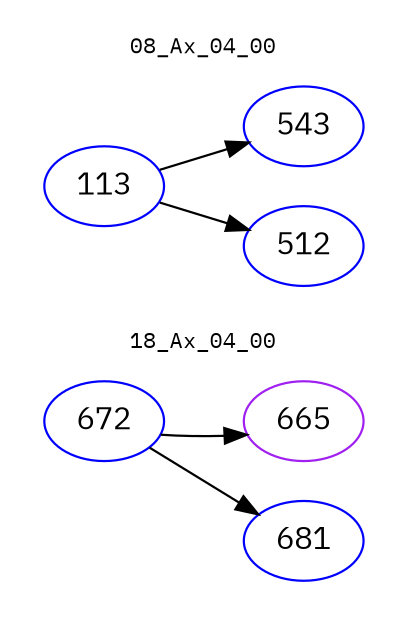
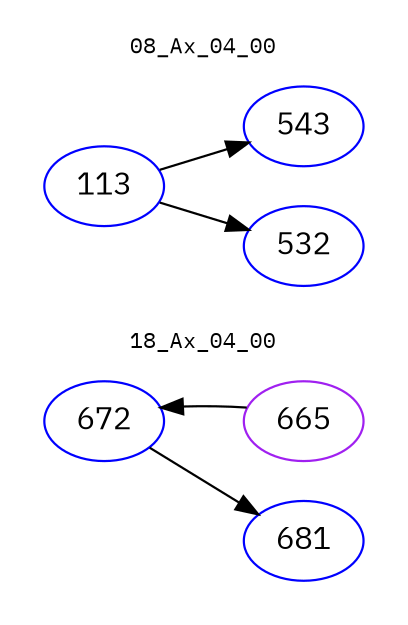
node "512": label "512" -> "532"
edge "672" -> "665": reversed
